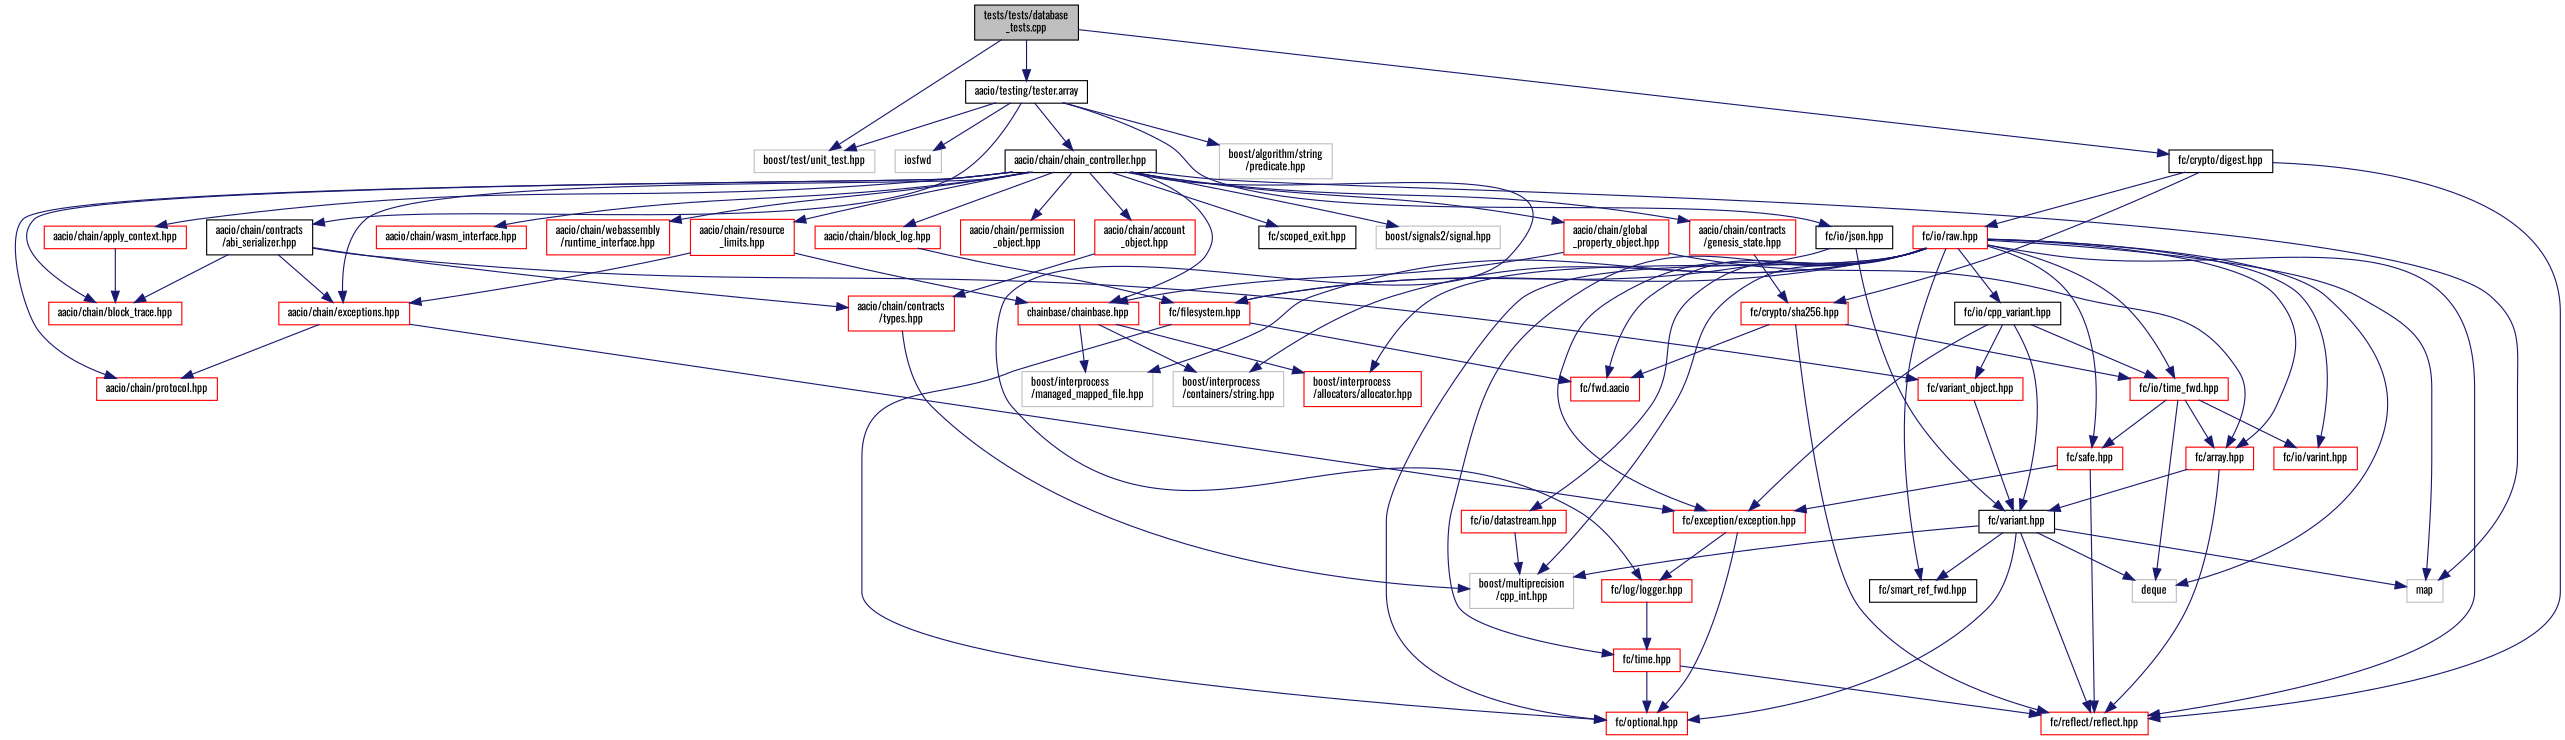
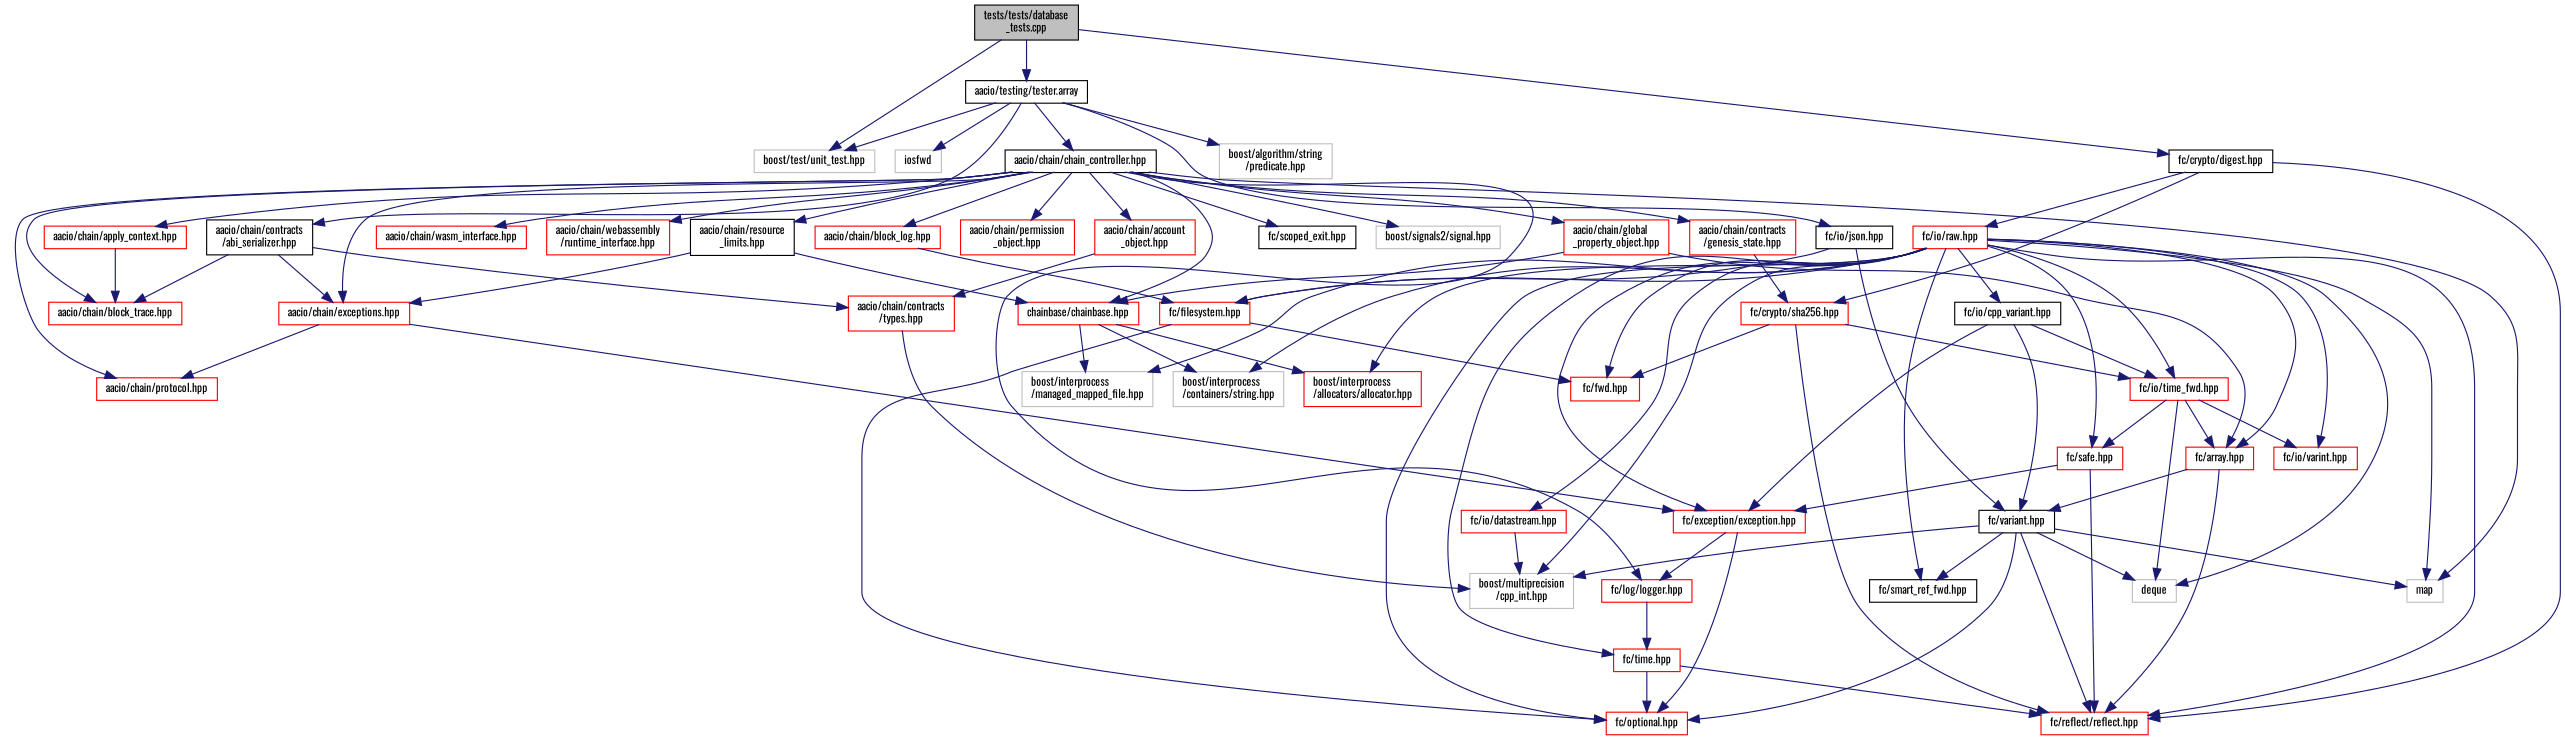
node "aacio/chain/resource _limits.hpp": color red -> black
node "fc/fwd.aacio": label "fc/fwd.aacio" -> "fc/fwd.hpp"
node "fc/variant_object.hpp": removed
